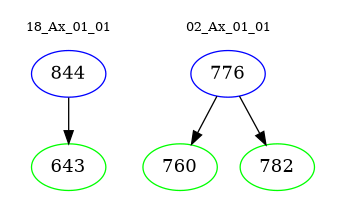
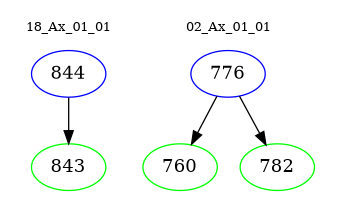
node "643": label "643" -> "843"
